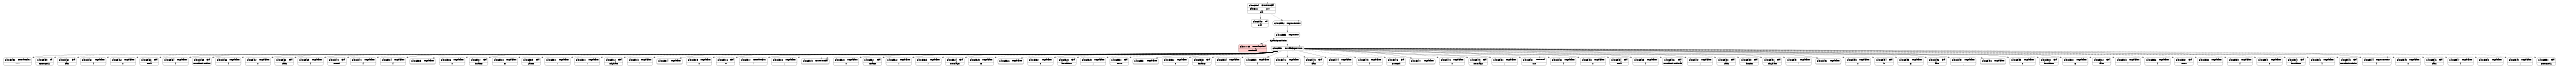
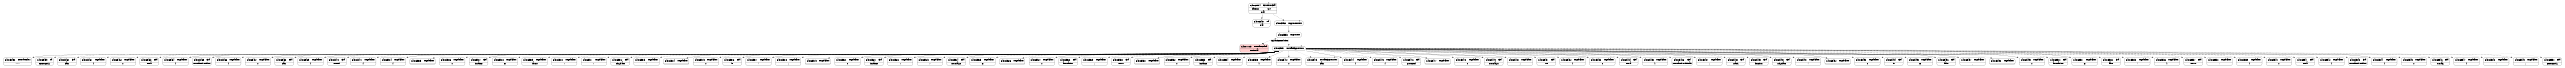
node "648065509": text "EId" -> "LegalChar"
node "648065517": text "HeredocFlow" -> "LegalChar"
node "648065473": text "EId" -> "PostfixExpression"
node "648065481": text "NoLiteral" -> "EId"
node "648065544": text "ArgumentList" -> "LegalChar"
node "648065519": text "FunctionCall" -> "LegalChar"
node "648065468": text "static" -> "class"
node "648065541": text "annotations" -> "extra"
node "648065546": text "class" -> "overlay"
